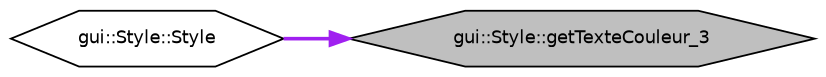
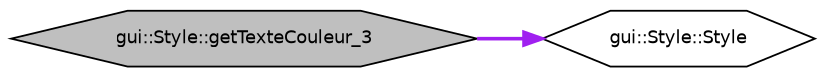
edge "gui::Style::Style" -> "gui::Style::getTexteCouleur_3": reversed
